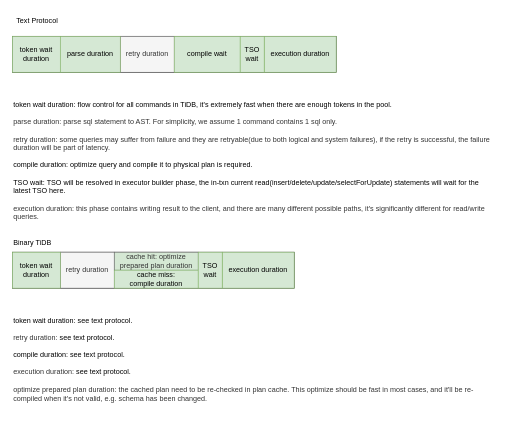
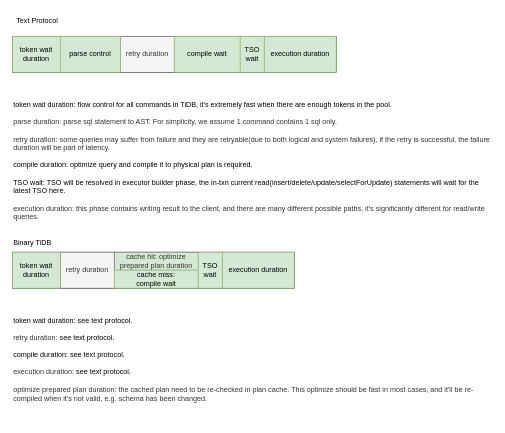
node "parse duration": label "parse duration" -> "parse control"
node "cache miss: compile duration": label "cache miss: compile duration" -> "cache miss: compile wait"
